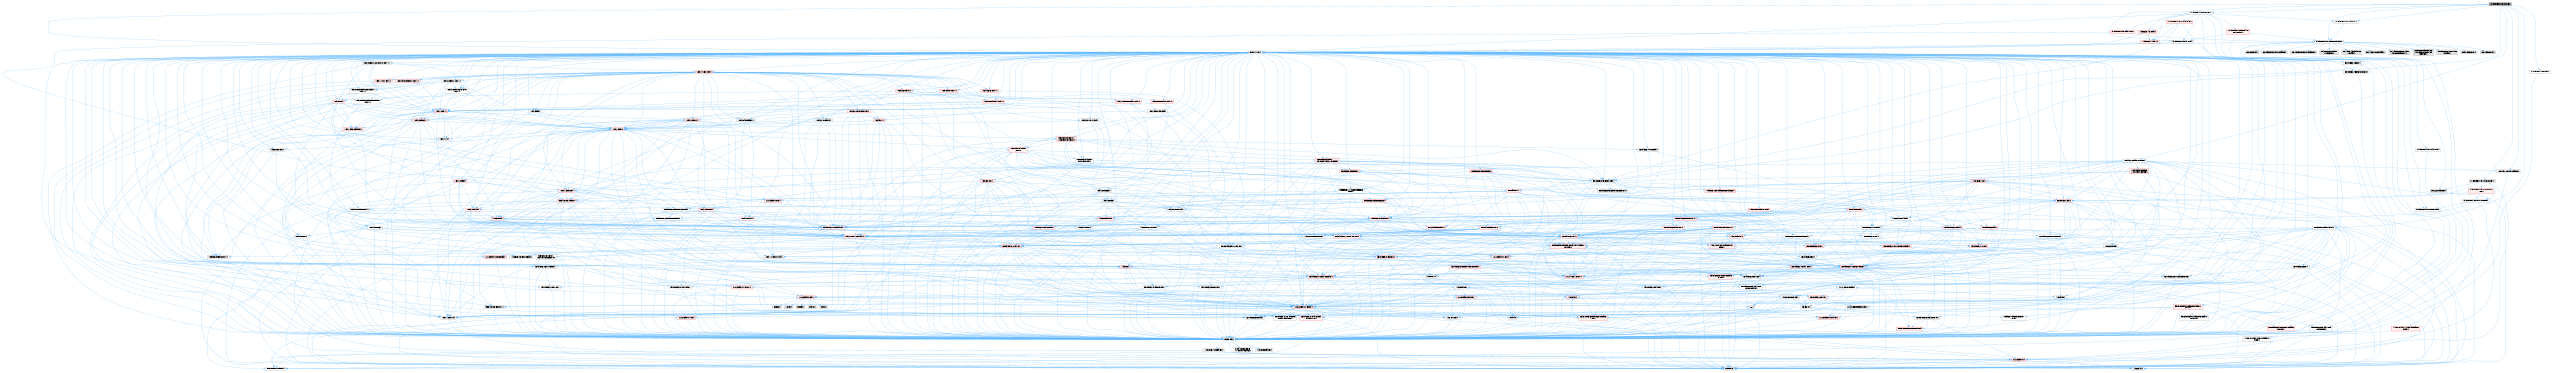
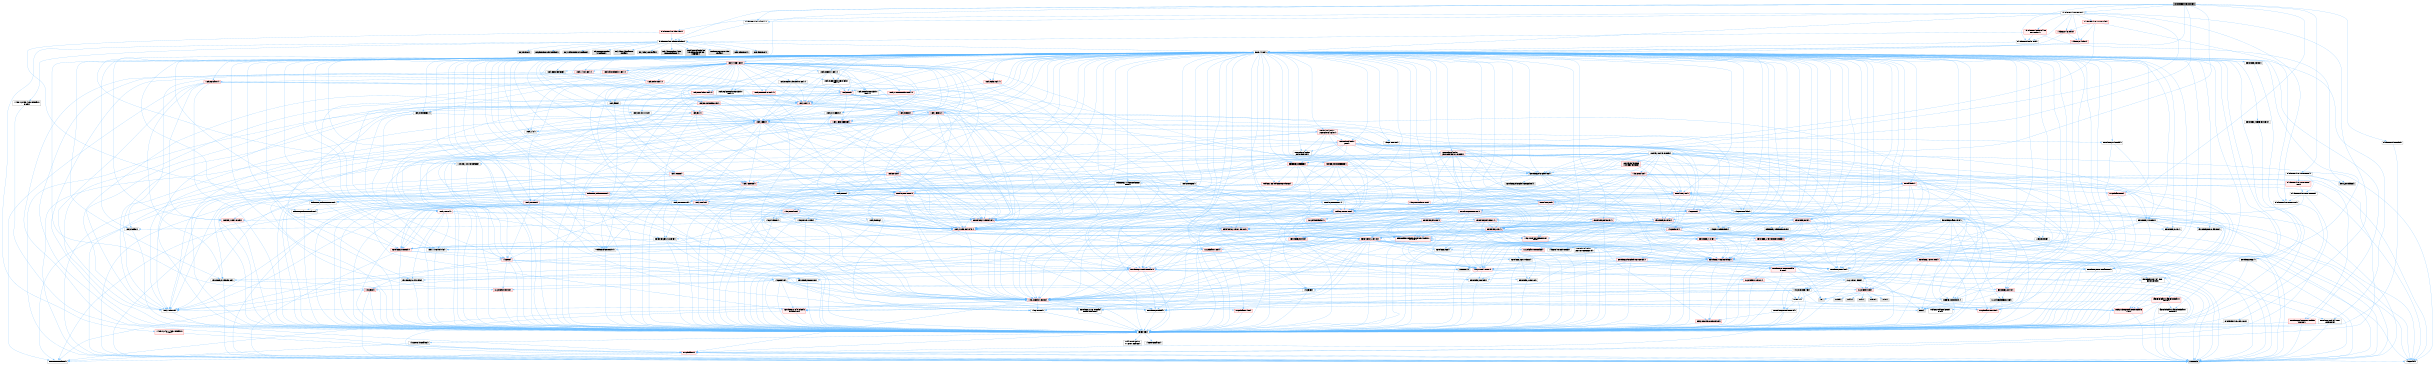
edge "Math/RotationAboutPointMatrix.h" -> "Math/UnrealMath.h": reversed
